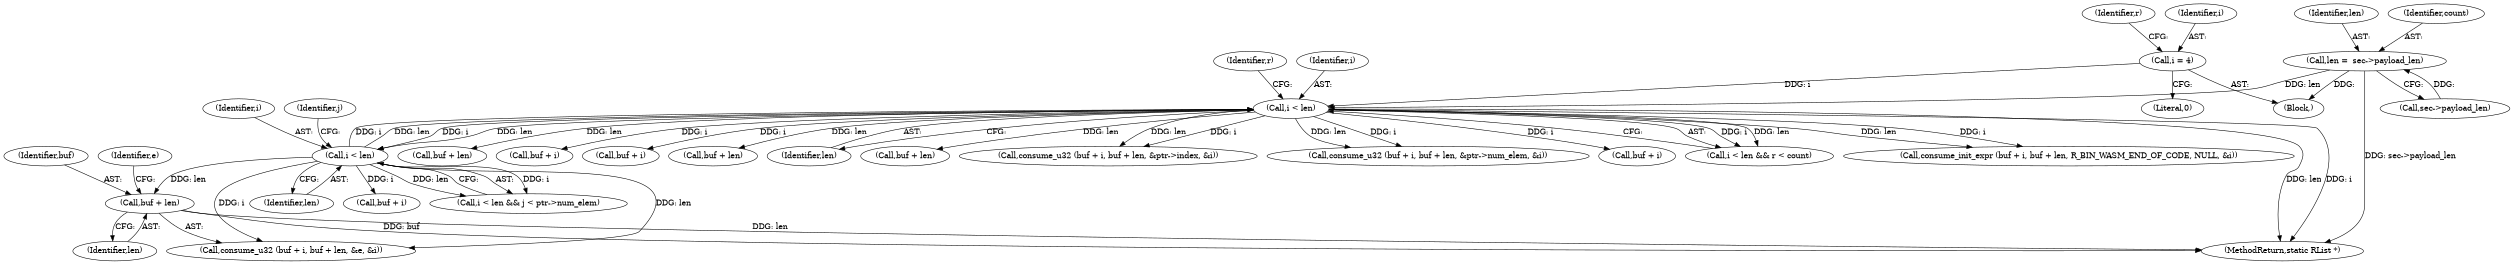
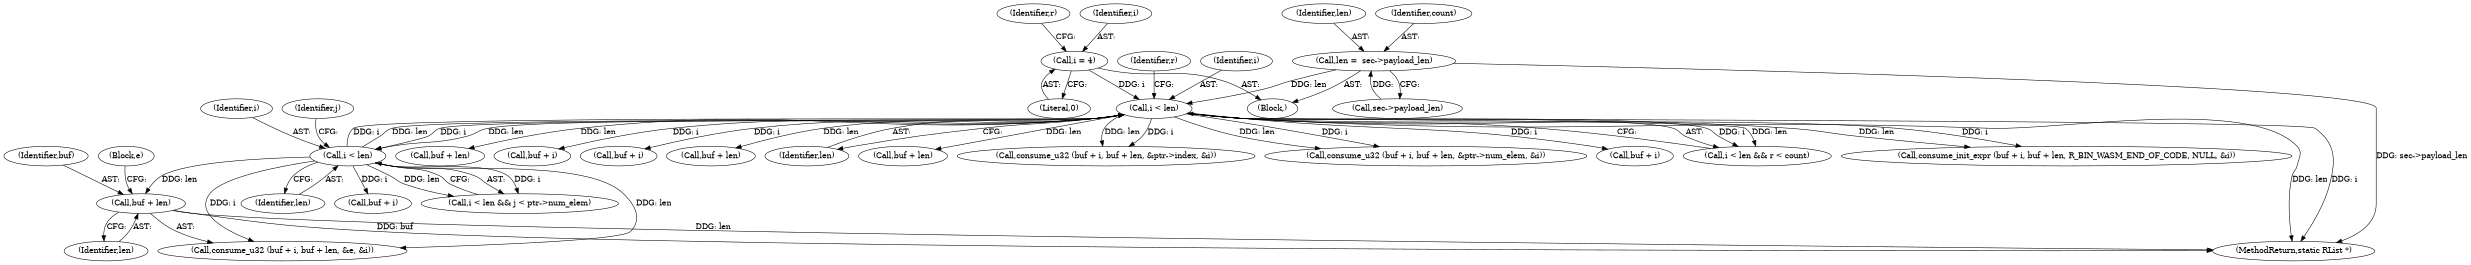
edge "(Literal,0)" -> "(Call,i = 4)": added, label "AST:"
edge "(Call,len =  sec->payload_len)" -> "(Block,)": label "DDG: " -> "AST: "
node "(Identifier,e)": label "(Identifier,e)" -> "(Block,e)"
